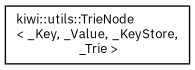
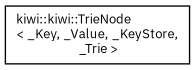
node "kiwi::utils::TrieNode < _Key, _Value, _KeyStore, _Trie >": label "kiwi::utils::TrieNode < _Key, _Value, _KeyStore, _Trie >" -> "kiwi::kiwi::TrieNode < _Key, _Value, _KeyStore, _Trie >"
